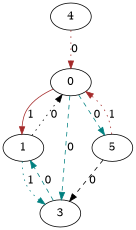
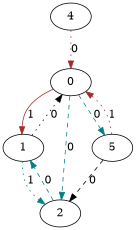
node "3": label "3" -> "2"
